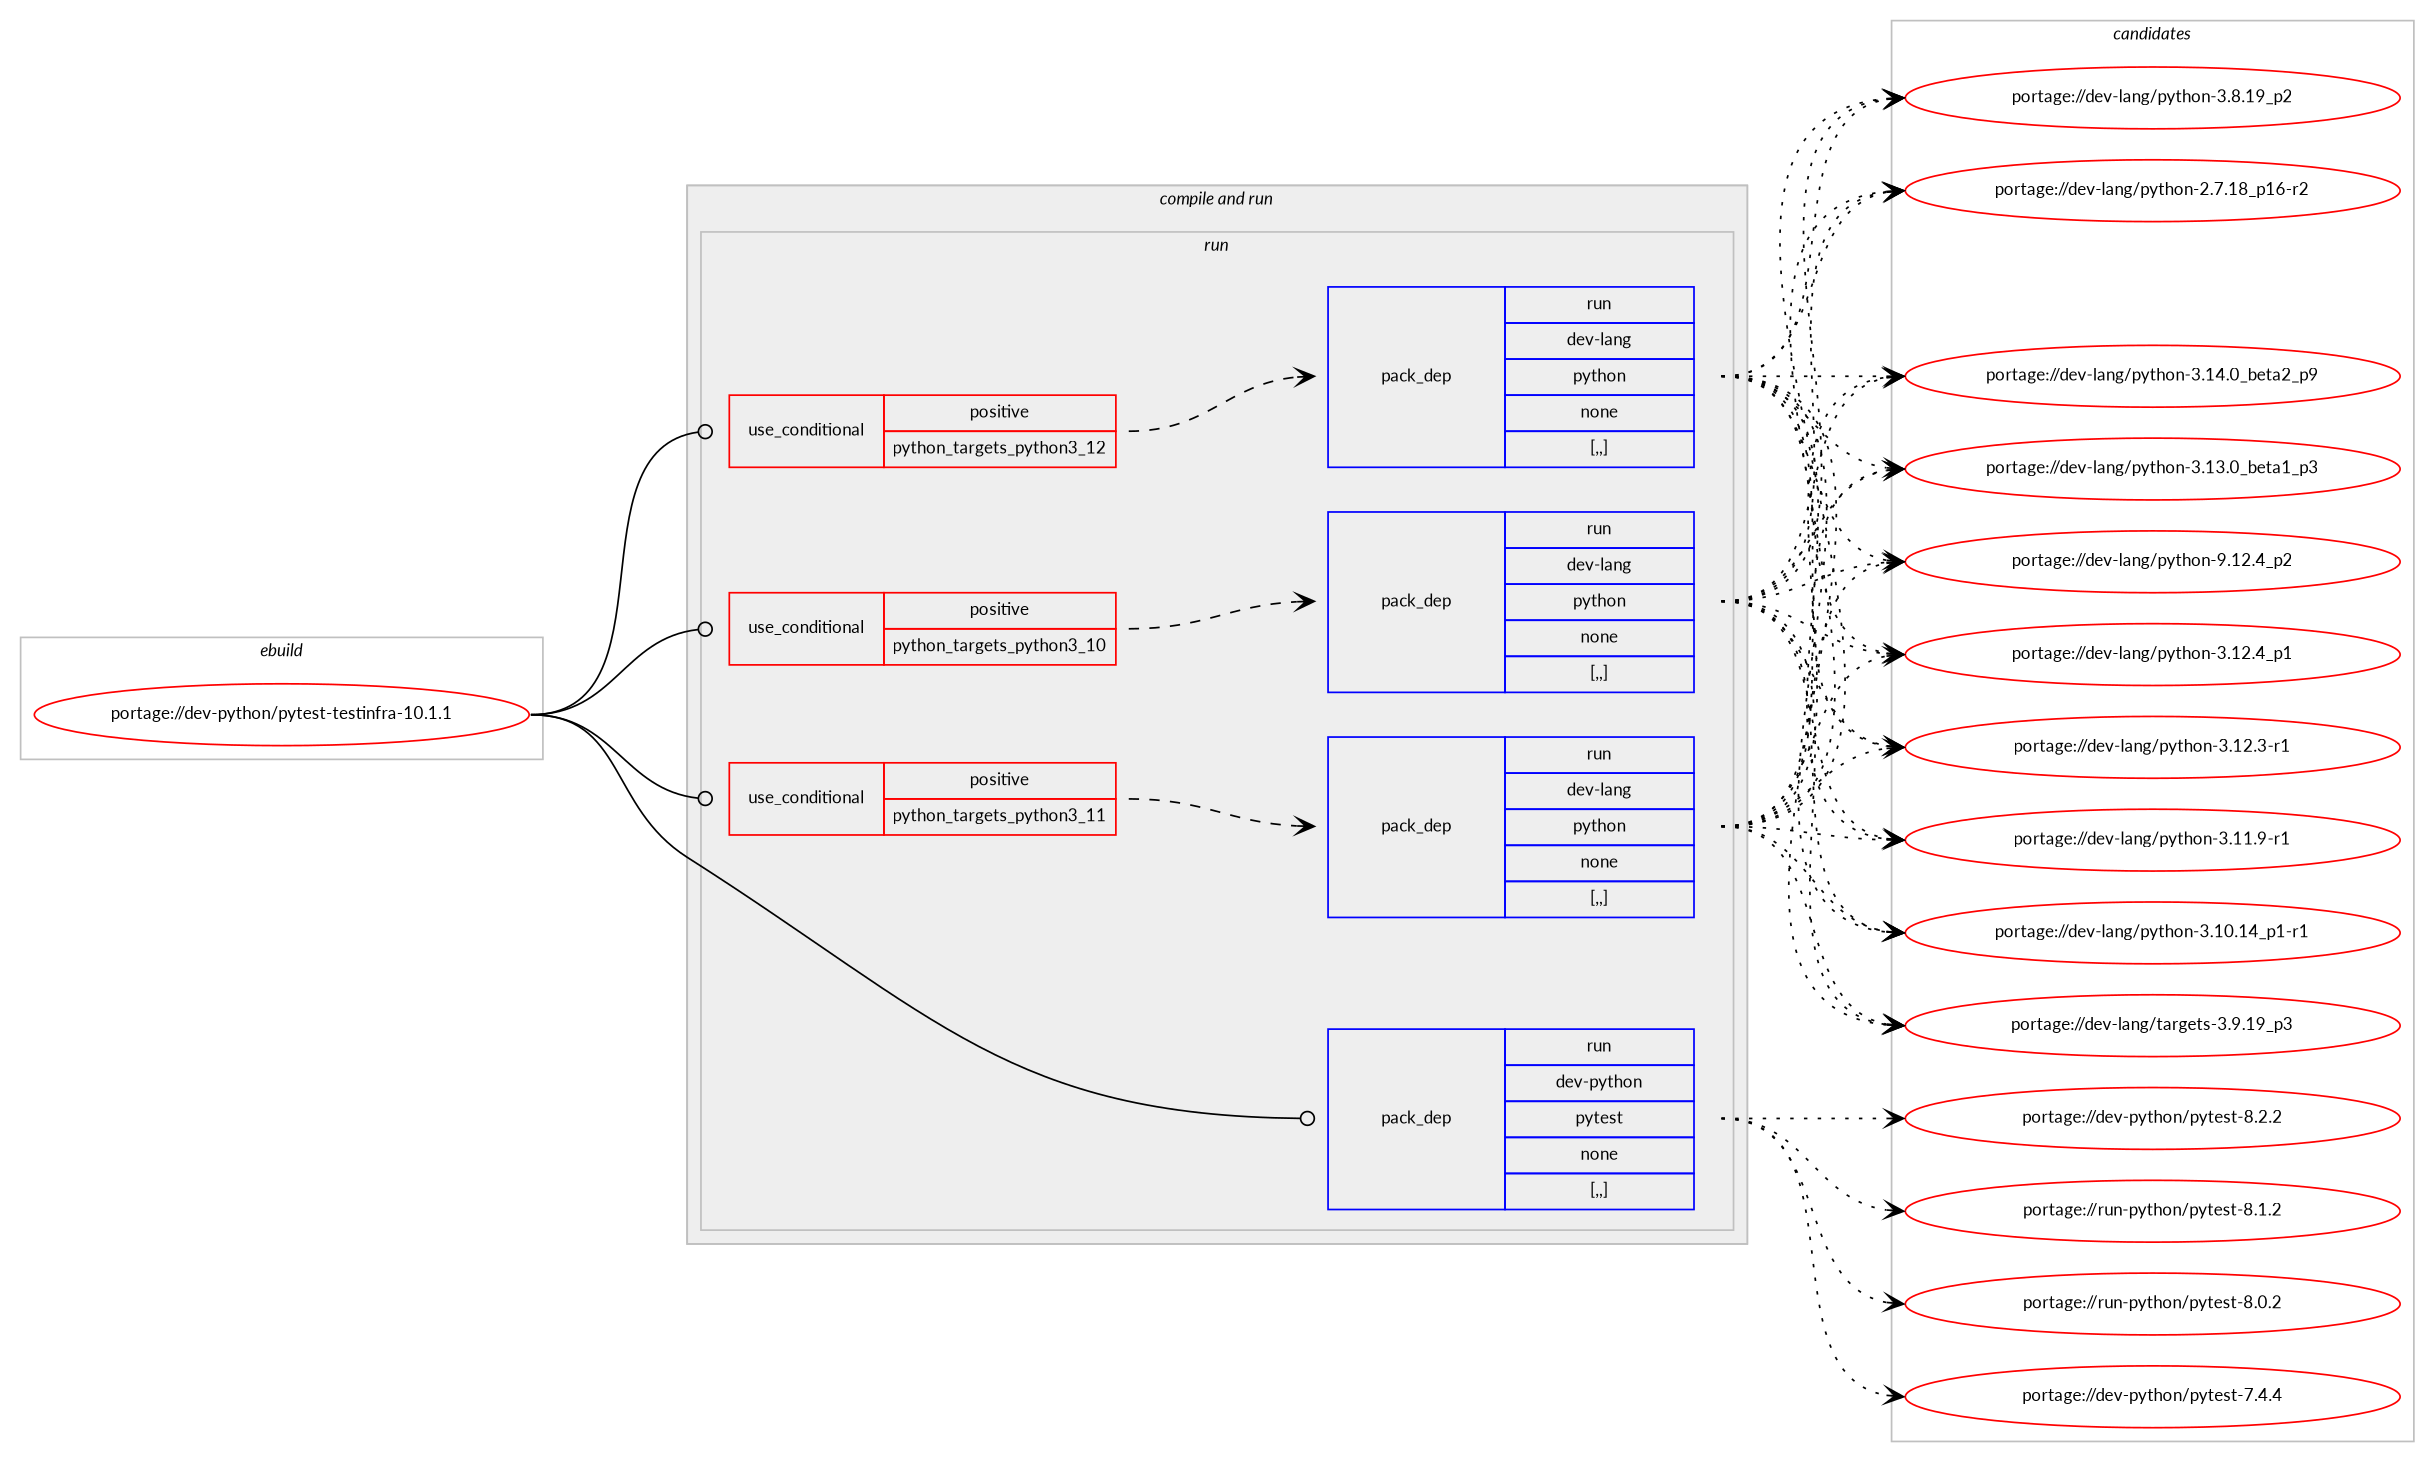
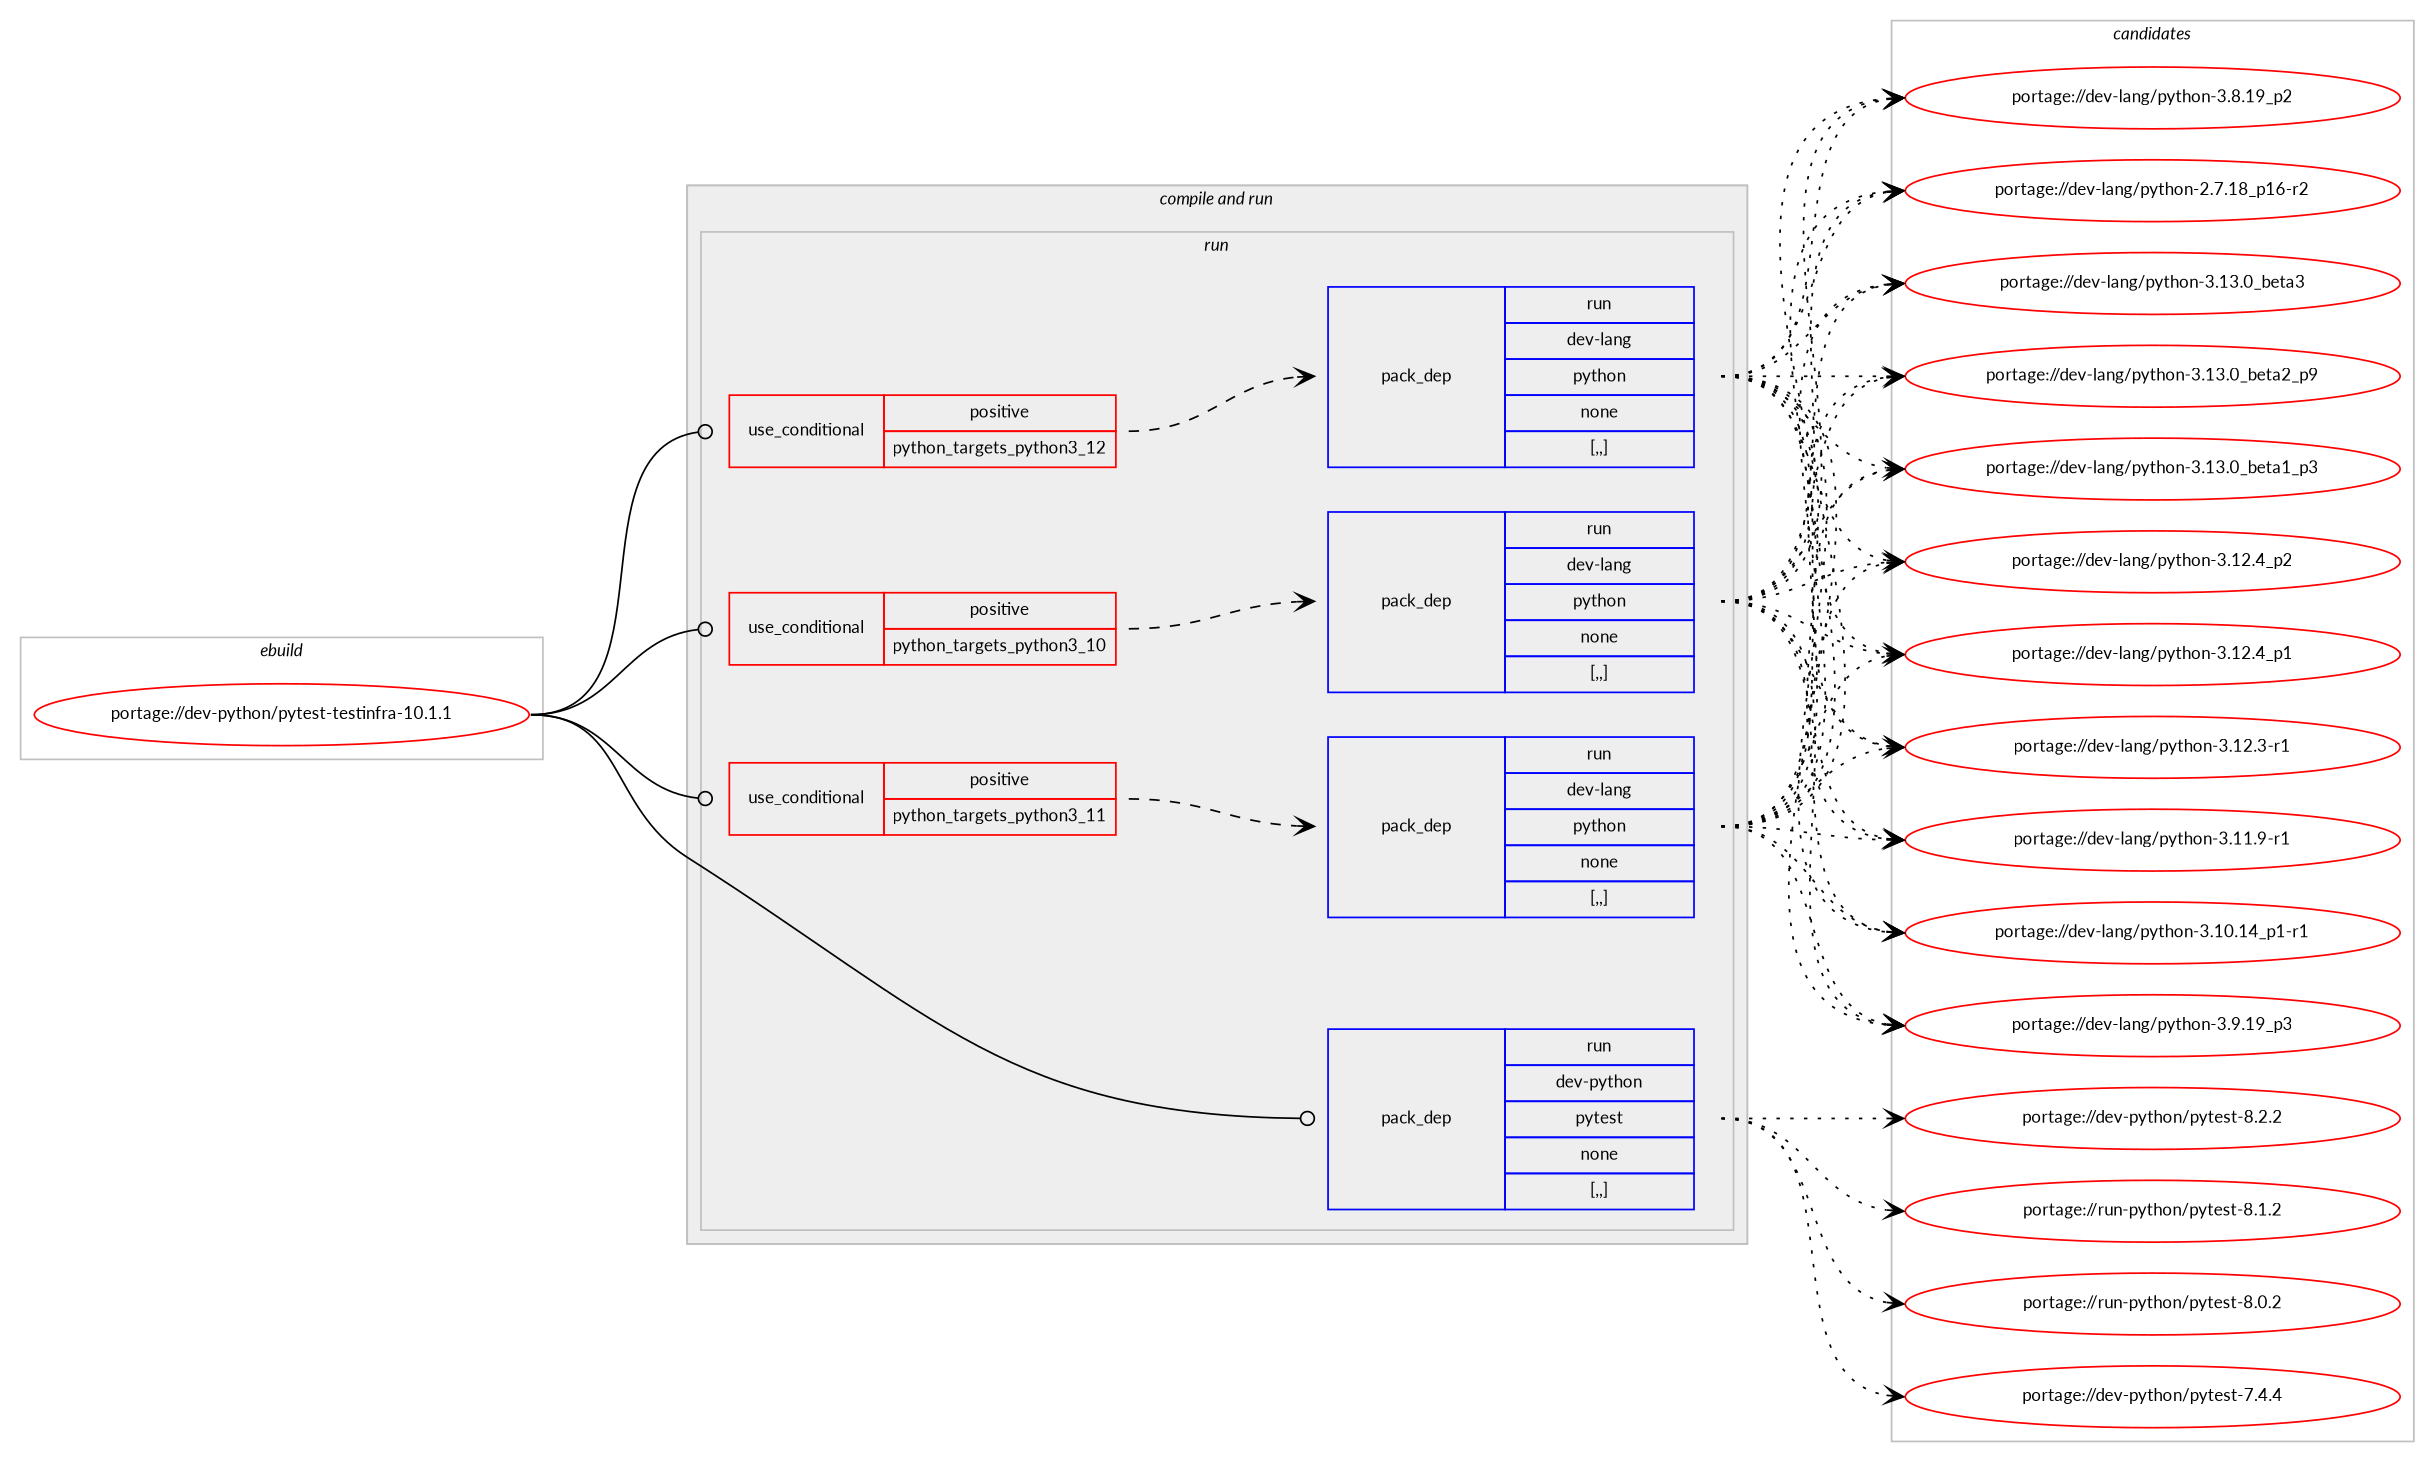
node "portage://dev-lang/python-3.13.0_beta3": added
node "portage://dev-lang/python-3.14.0_beta2_p9": label "portage://dev-lang/python-3.14.0_beta2_p9" -> "portage://dev-lang/python-3.13.0_beta2_p9"
node "portage://dev-lang/python-9.12.4_p2": label "portage://dev-lang/python-9.12.4_p2" -> "portage://dev-lang/python-3.12.4_p2"
node "portage://dev-lang/targets-3.9.19_p3": label "portage://dev-lang/targets-3.9.19_p3" -> "portage://dev-lang/python-3.9.19_p3"
